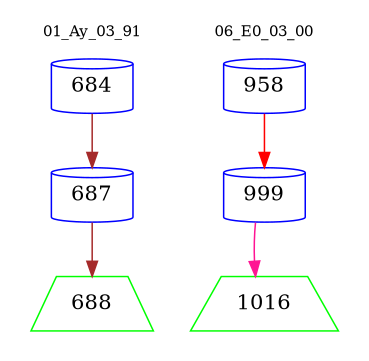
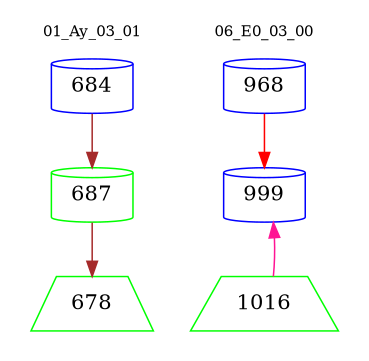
cluster "01_Ay_03_91": label "01_Ay_03_91" -> "01_Ay_03_01"
node "958": label "958" -> "968"
node "687": color blue -> green
edge "999" -> "1016": reversed
node "688": label "688" -> "678"
